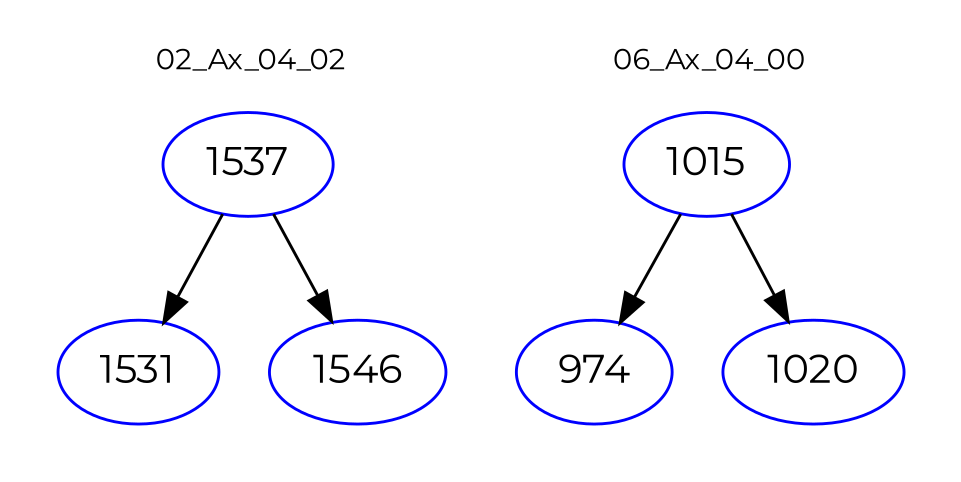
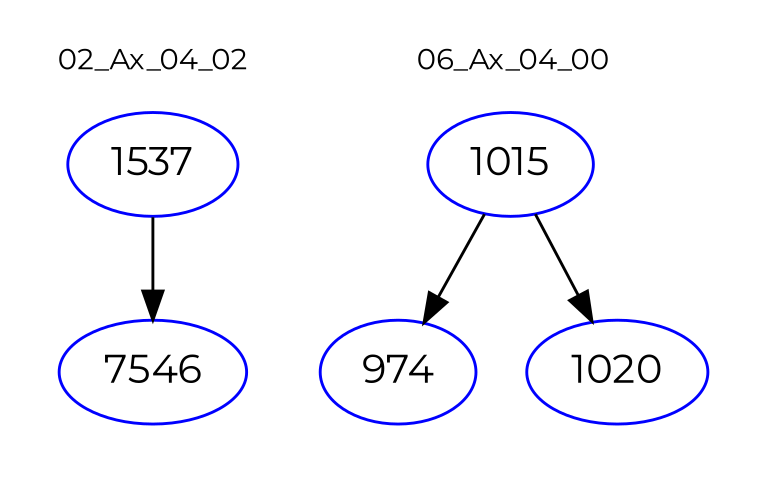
node "1531": removed
node "1546": label "1546" -> "7546"
